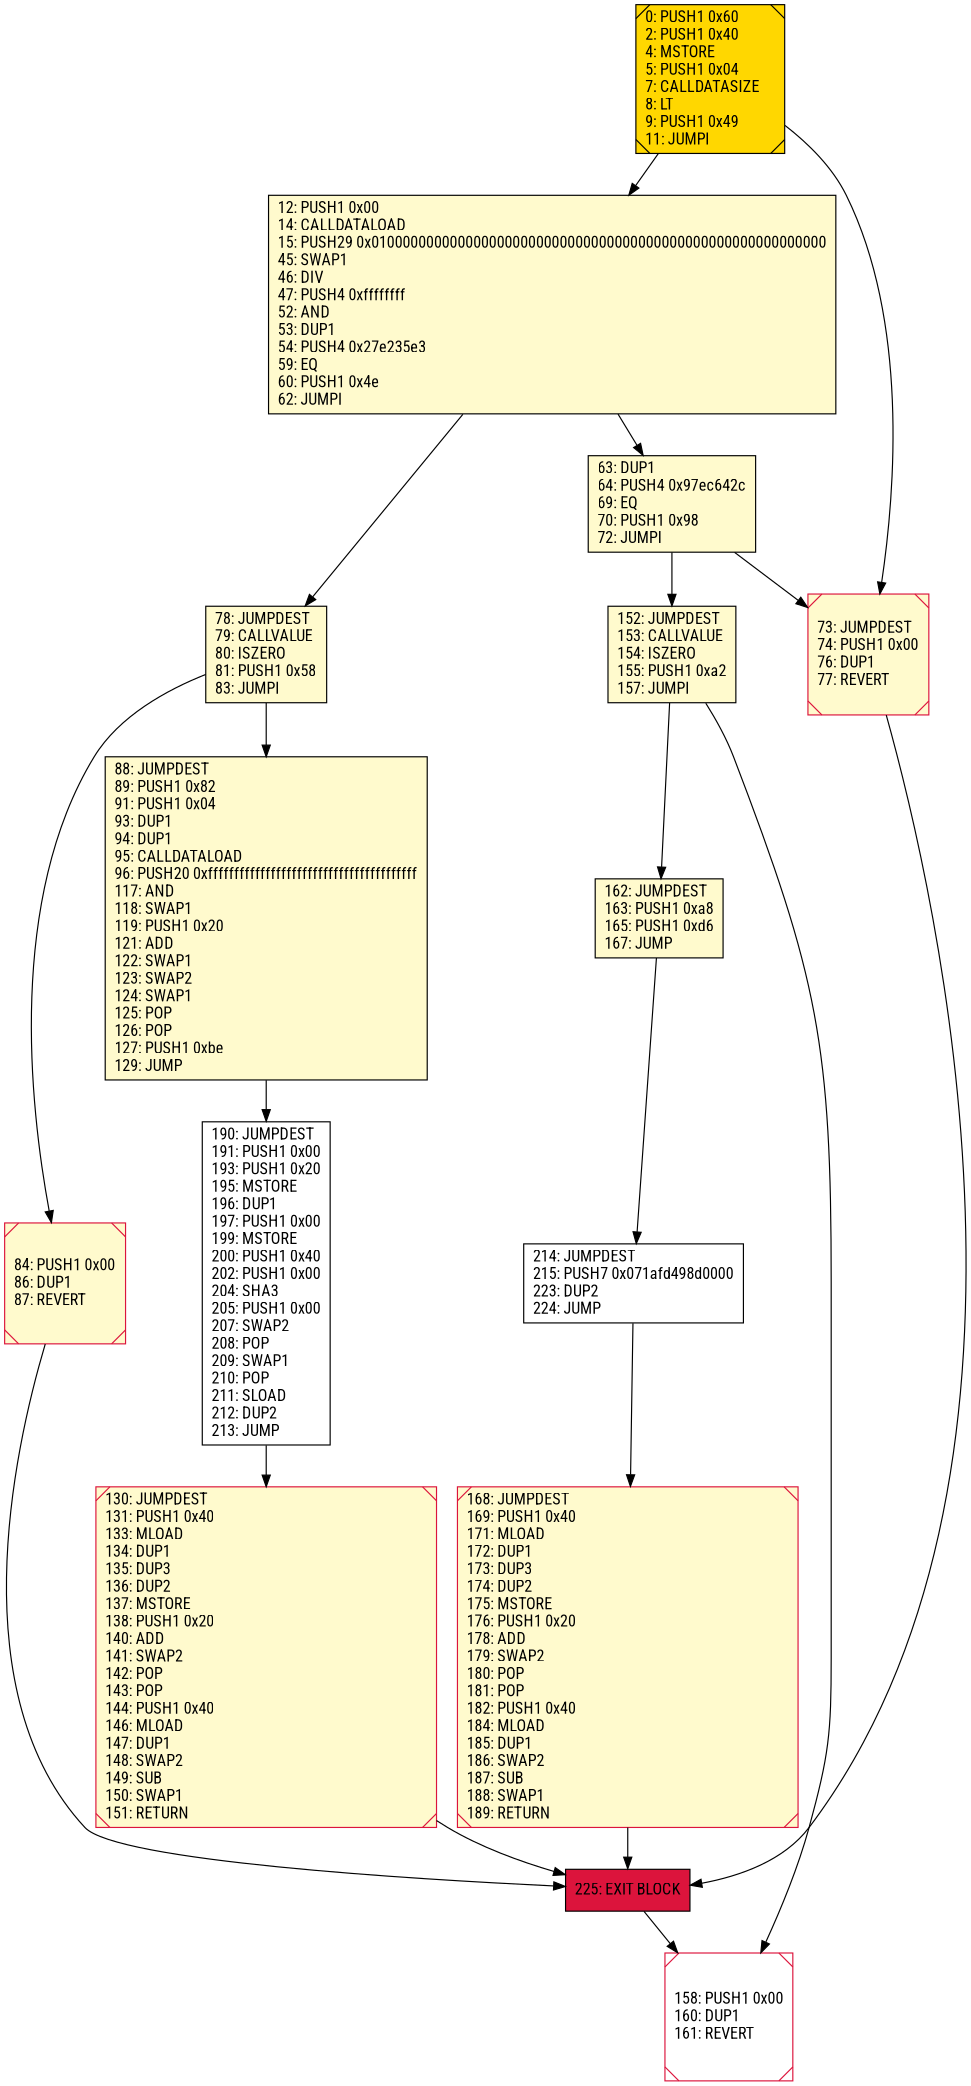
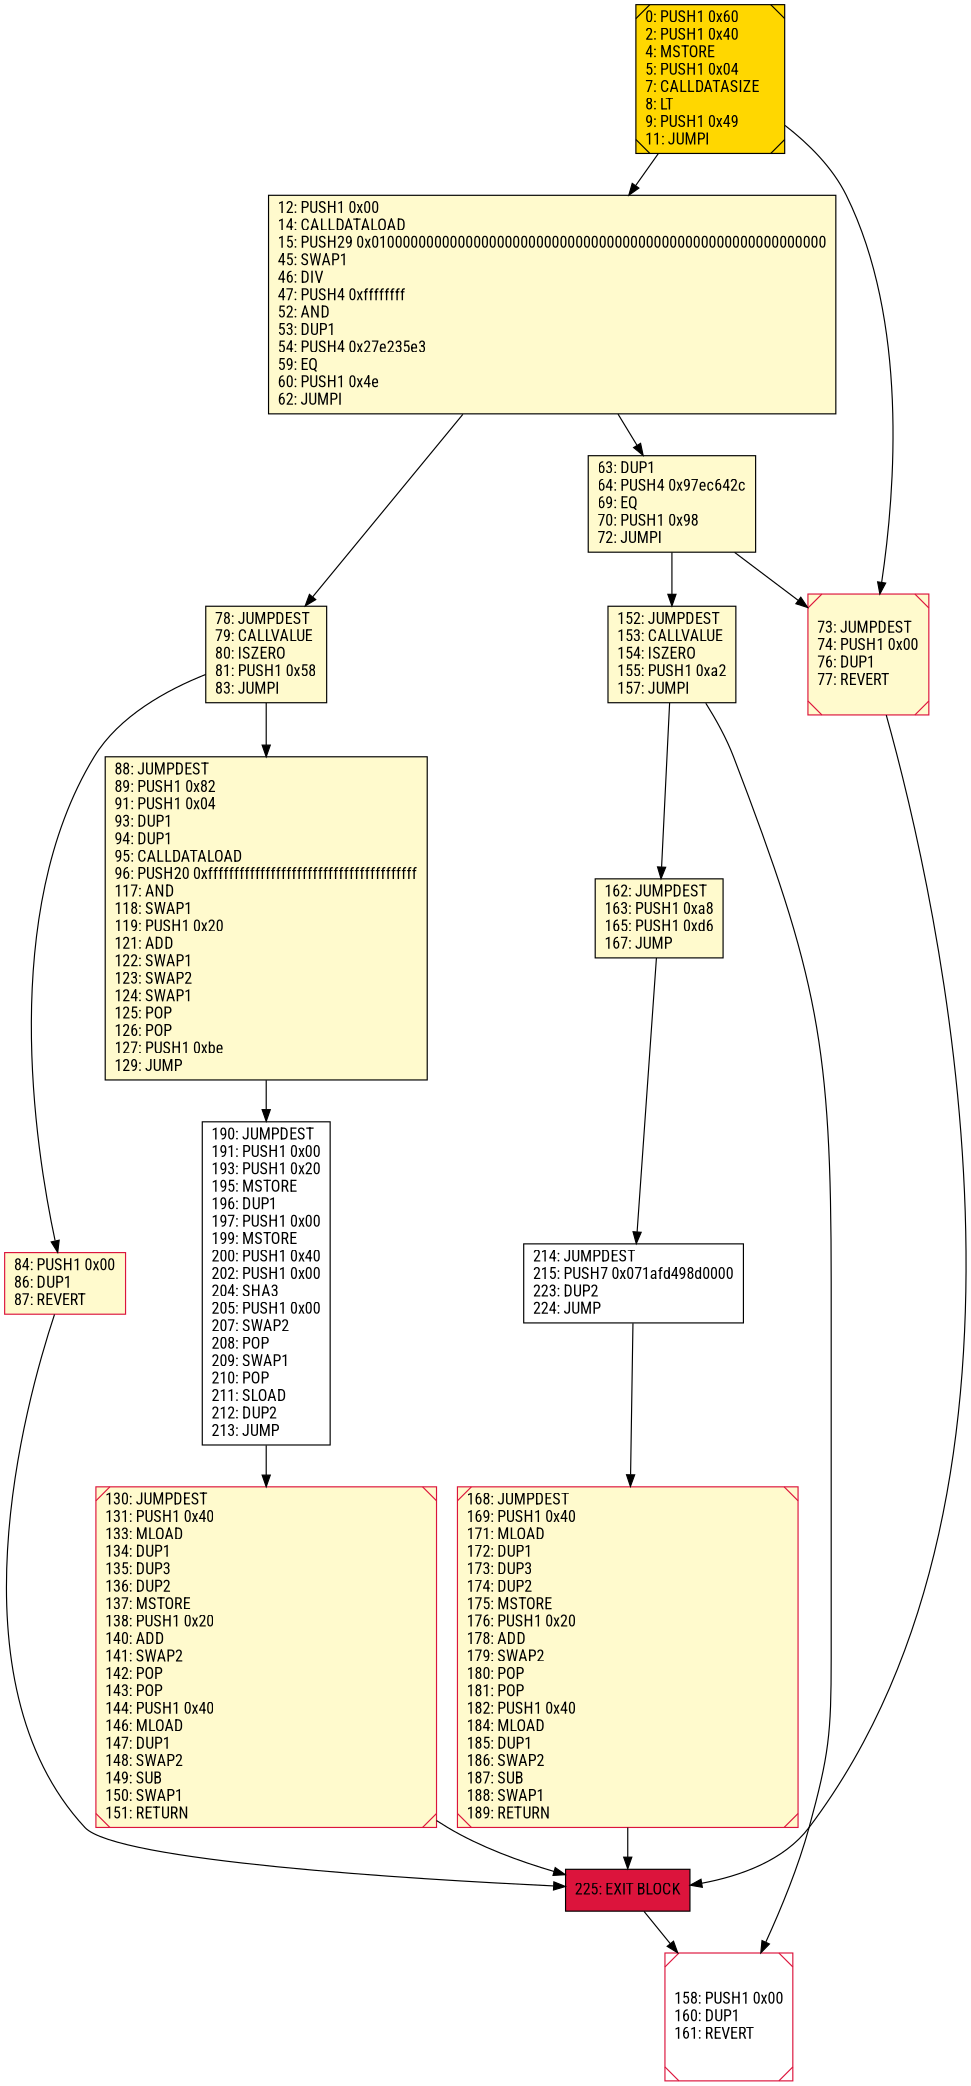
node "84: PUSH1 0x00 86: DUP1 87: REVERT": shape Msquare -> box
